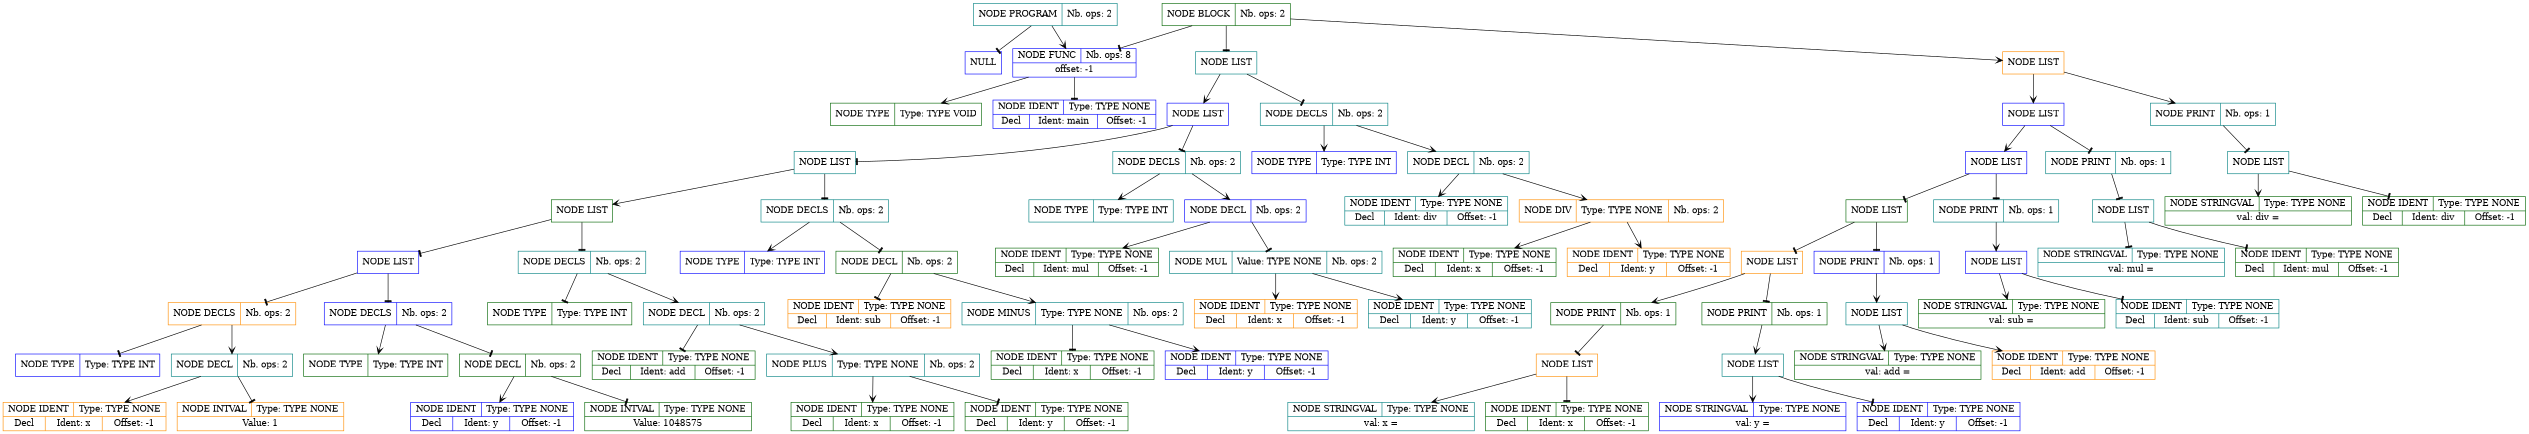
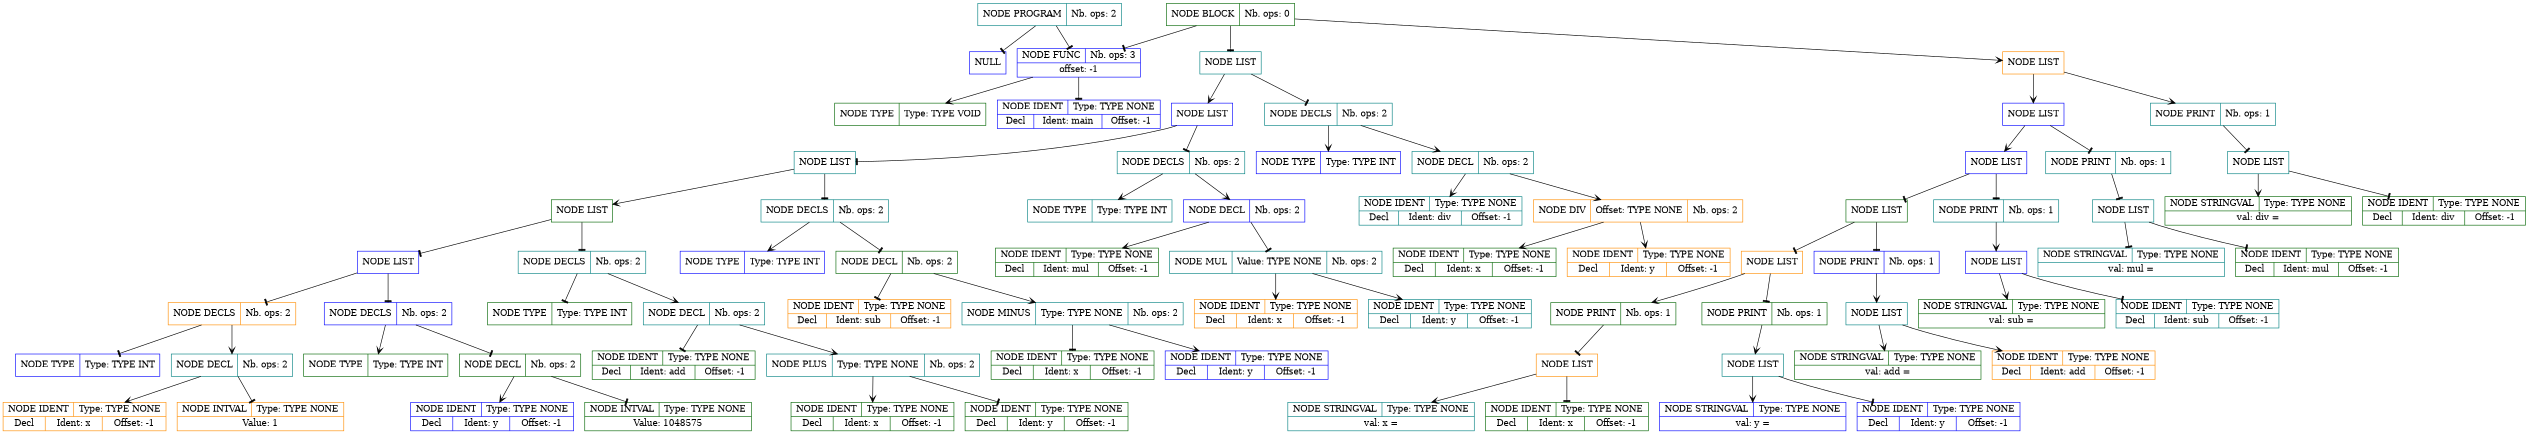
node "NODE BLOCK": text "Nb. ops: 2" -> "Nb. ops: 0"
edge "NODE PROGRAM" -> "NODE FUNC": arrowhead vee -> tee
node "NODE FUNC": text "Nb. ops: 8" -> "Nb. ops: 3"
node "NODE DIV": text "Type: TYPE NONE" -> "Offset: TYPE NONE"
